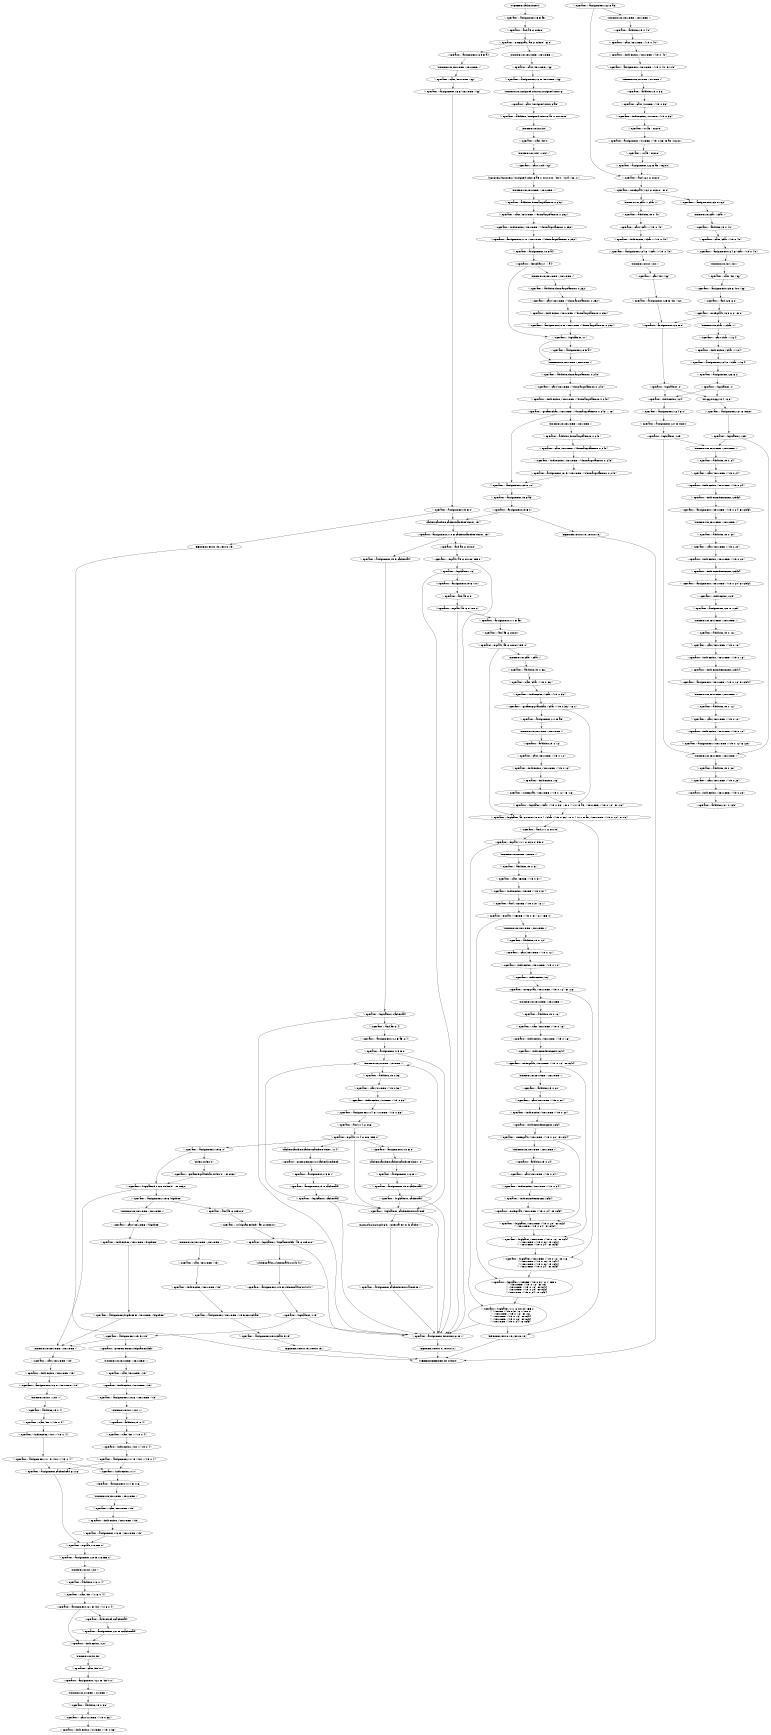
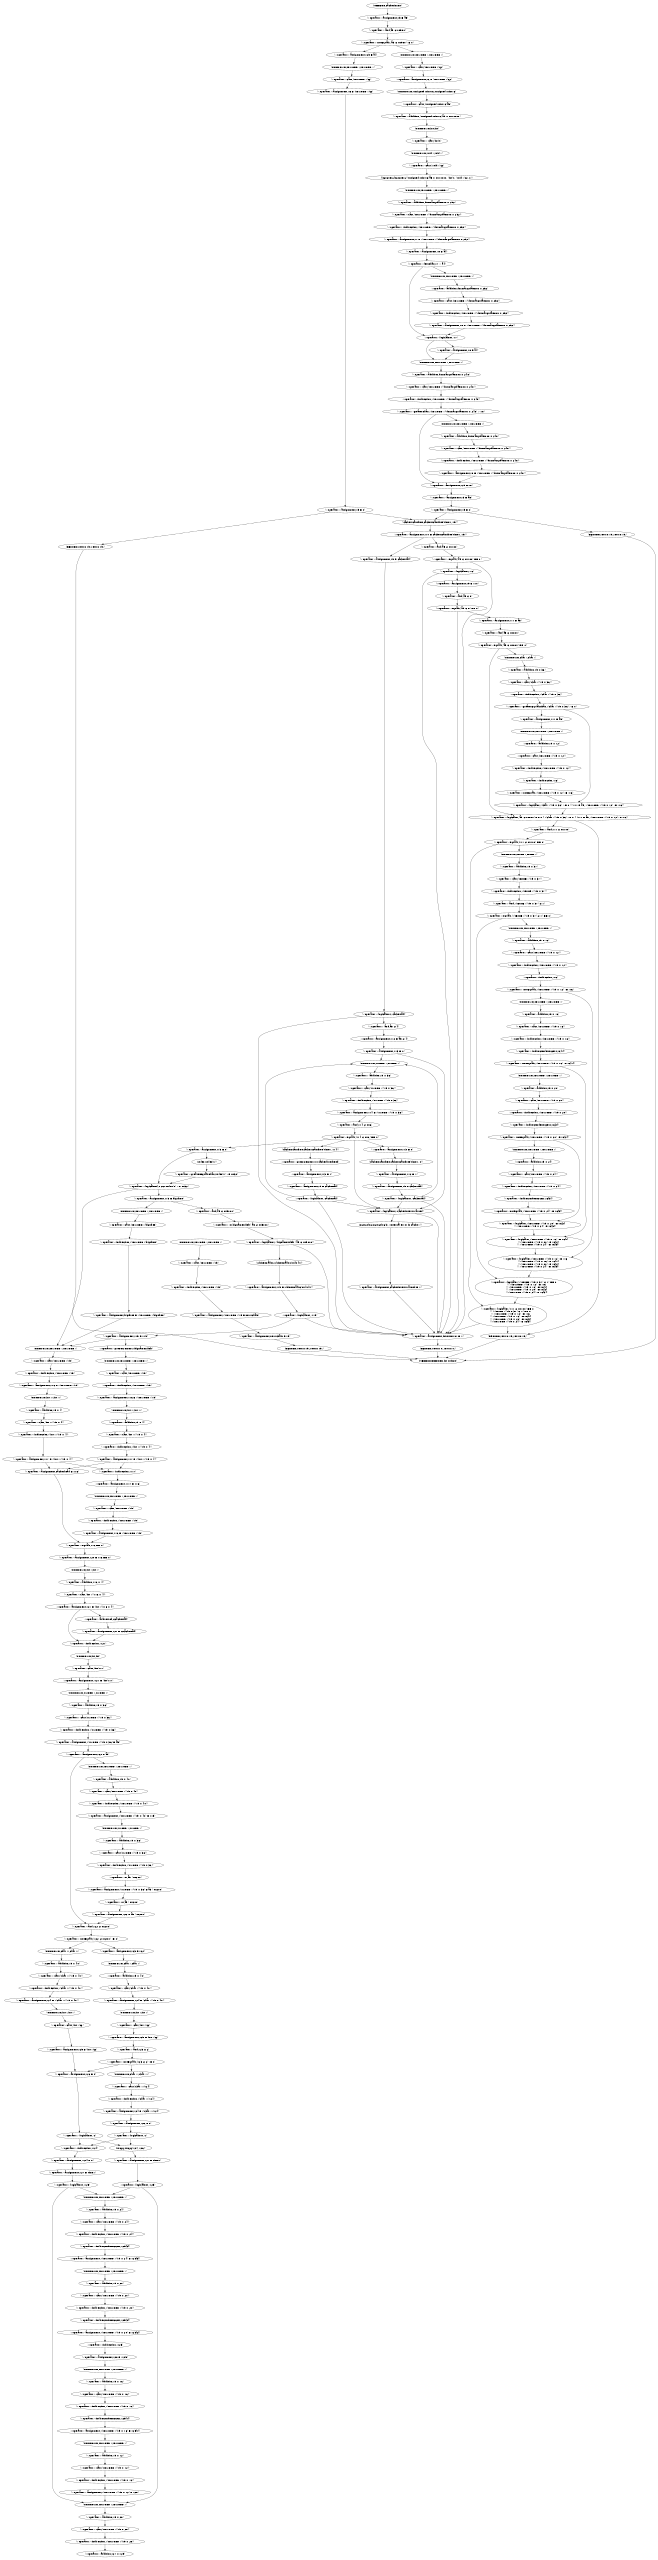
node "(<operator>.assignment,*(_WORD *)(v9 + 36) = a5)": added
